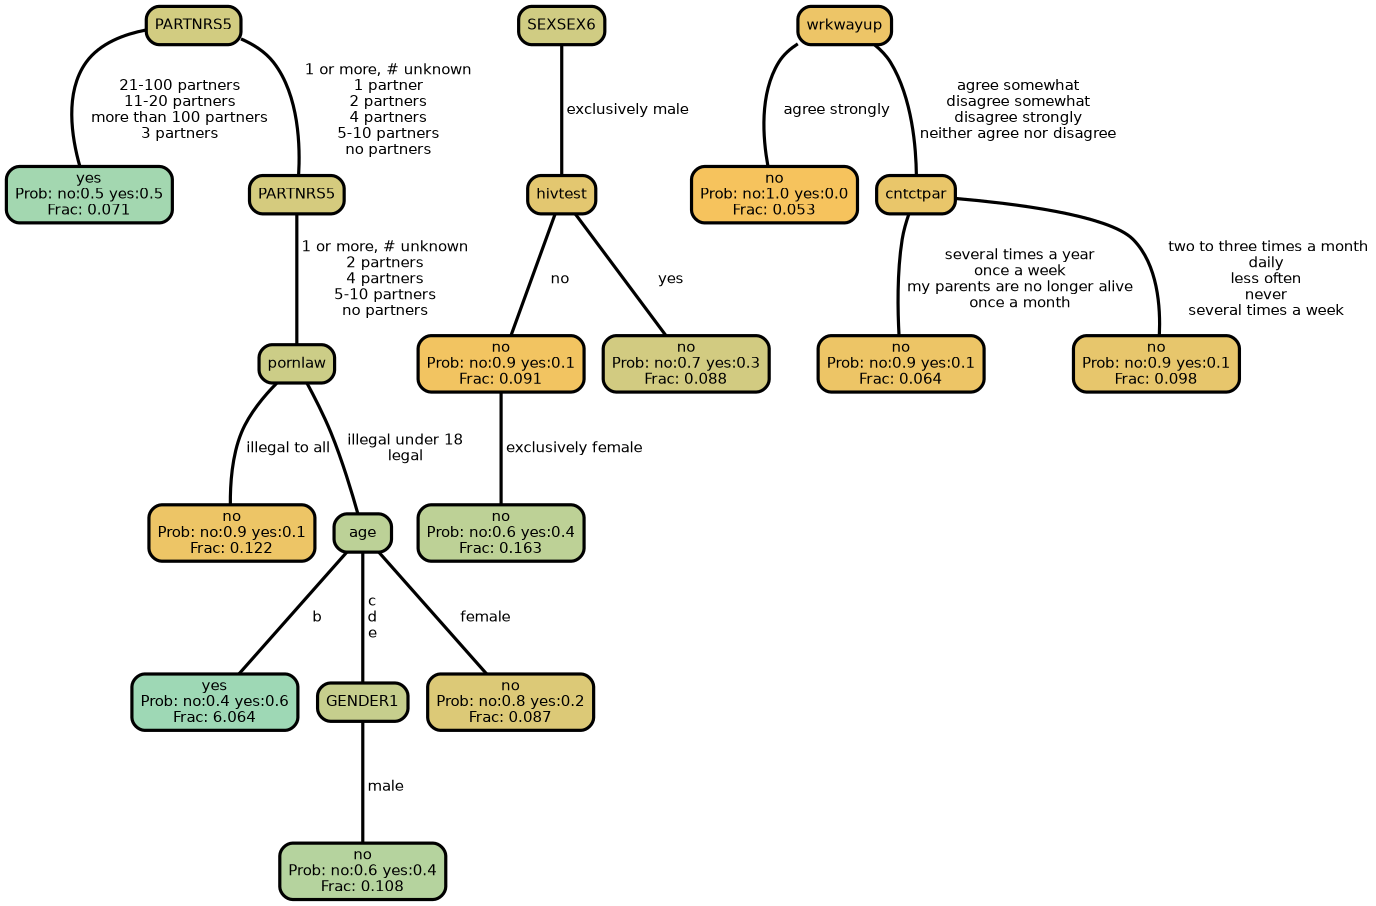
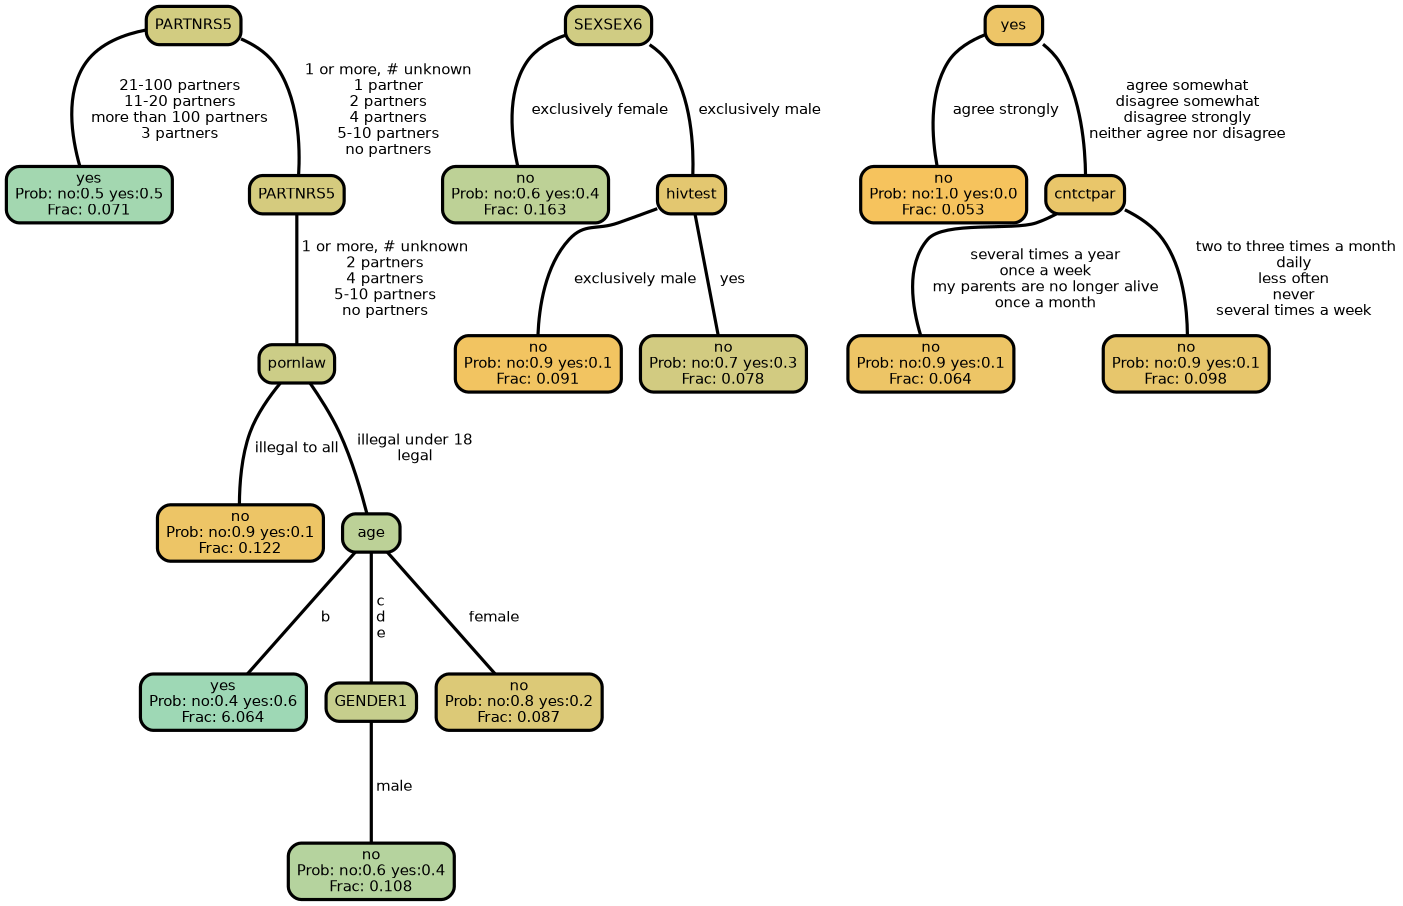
node "wrkwayup": label "wrkwayup" -> "yes"
edge "hivtest" -- "no Prob: no:0.9 yes:0.1 Frac: 0.091": label " no" -> " exclusively male"
node "no Prob: no:0.7 yes:0.3 Frac: 0.088": label "no Prob: no:0.7 yes:0.3 Frac: 0.088" -> "no Prob: no:0.7 yes:0.3 Frac: 0.078"
edge "no Prob: no:0.9 yes:0.1 Frac: 0.091" -- "no Prob: no:0.6 yes:0.4 Frac: 0.163": now "SEXSEX6" -- "no Prob: no:0.6 yes:0.4 Frac: 0.163"
